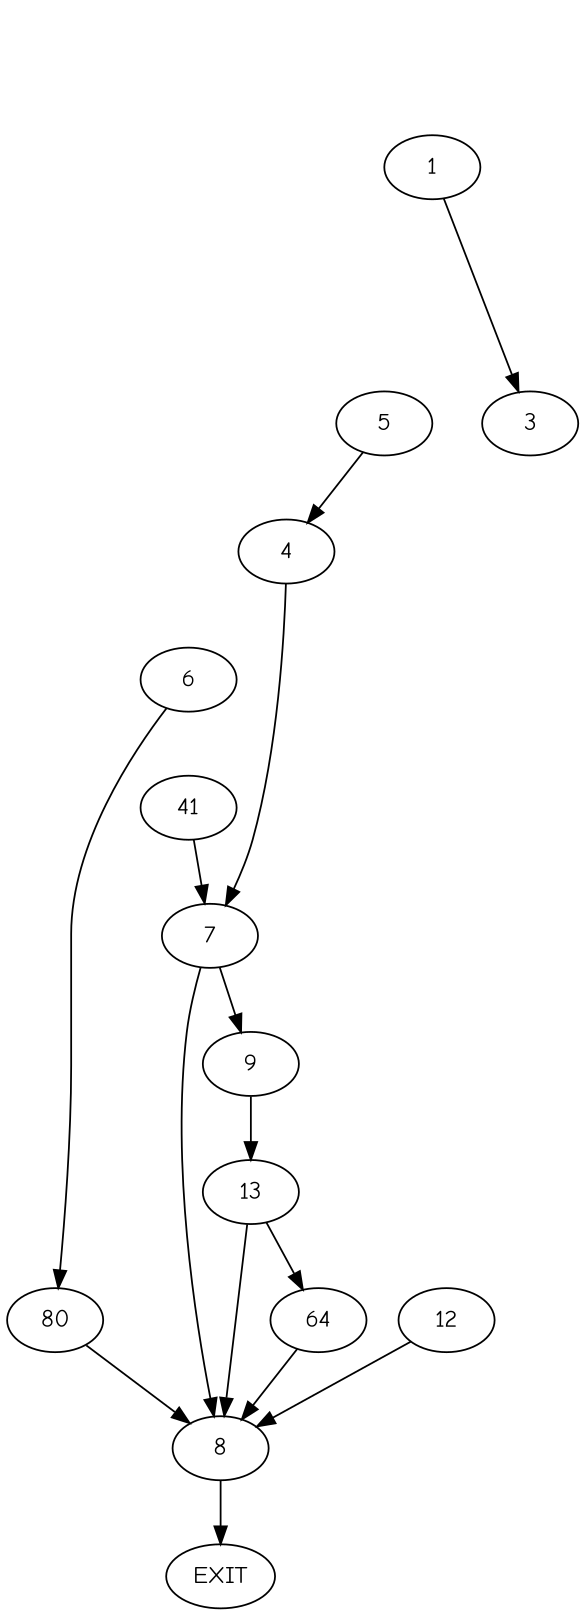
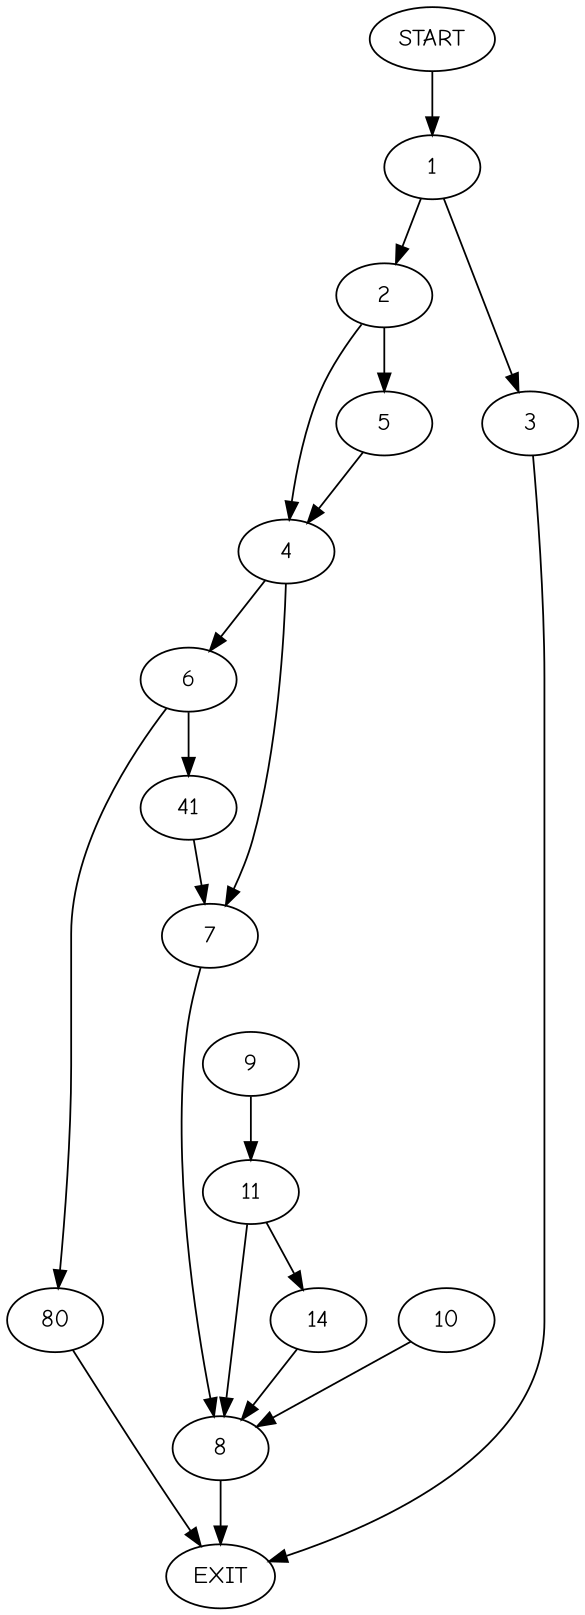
node "START": added
node "2": added
edge "4" -> "6": added
edge "6" -> "41": added
edge "7" -> "9": removed
edge "3" -> "EXIT": added
node "13": label "13" -> "11"
node "64": label "64" -> "14"
node "12": label "12" -> "10"
edge "80" -> "8": now "80" -> "EXIT"
